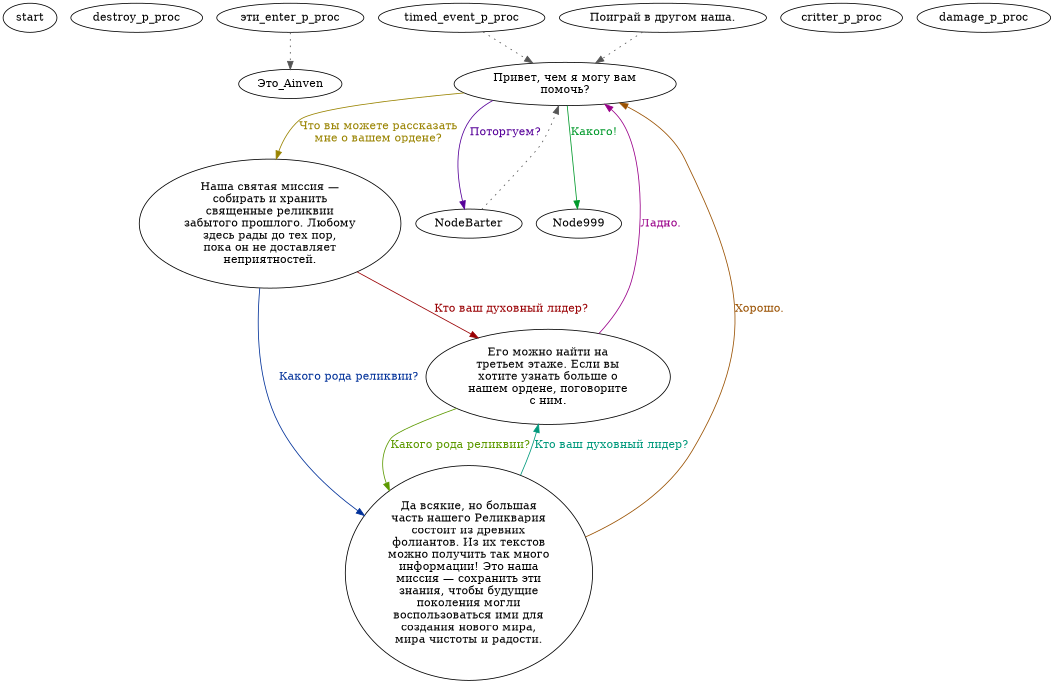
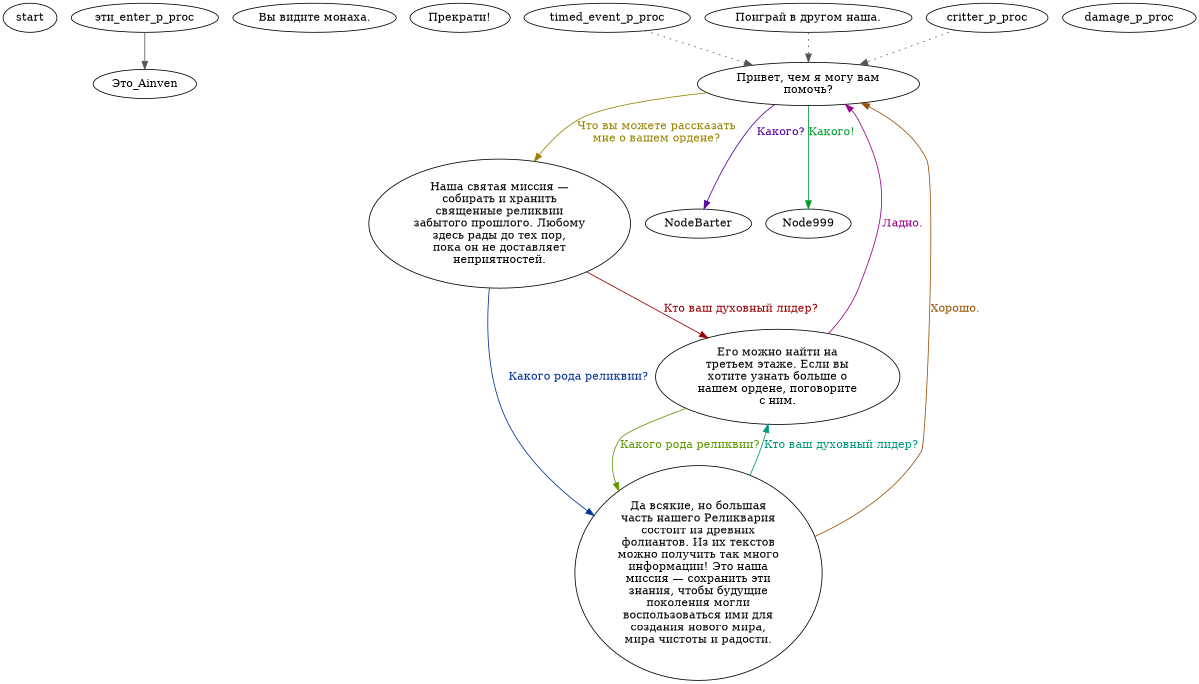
node "destroy_p_proc": removed
node "Вы видите монаха.": added
node "Прекрати!": added
edge "эти_enter_p_proc" -> "Это_Ainven": style dotted -> solid
edge "Привет, чем я могу вам помочь?" -> "NodeBarter": label "Поторгуем?" -> "Какого?"
edge "NodeBarter" -> "Привет, чем я могу вам помочь?": now "critter_p_proc" -> "Привет, чем я могу вам помочь?"
